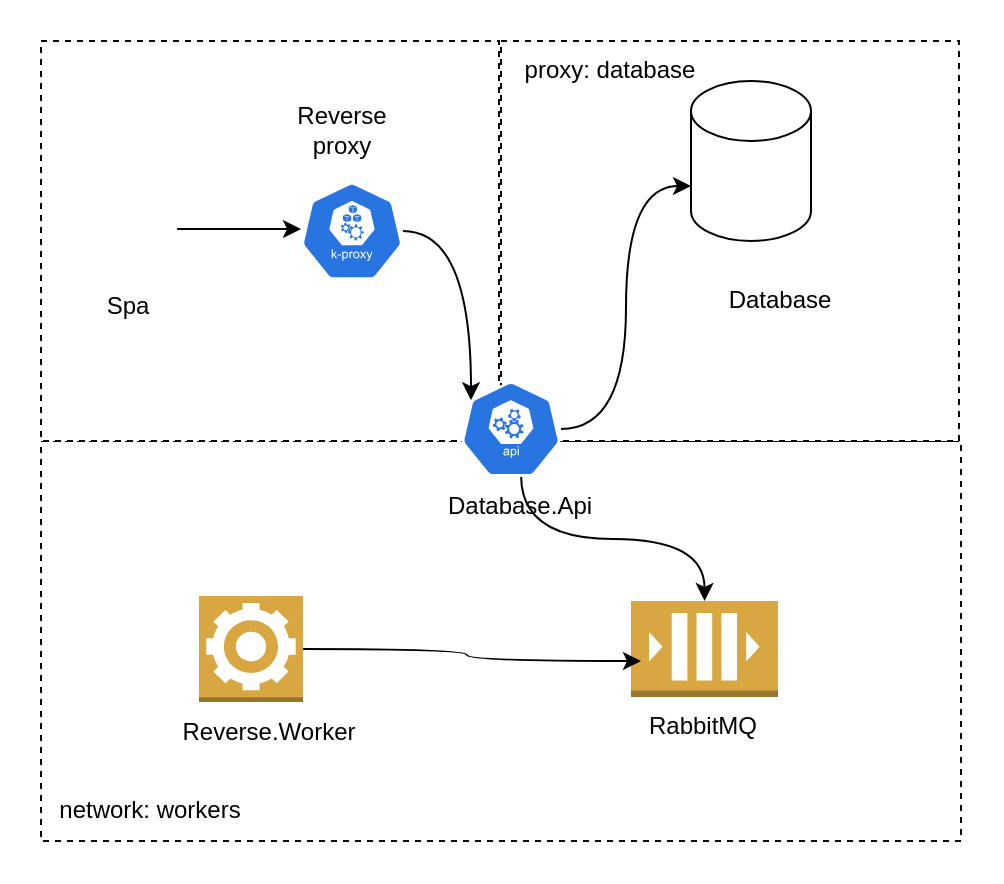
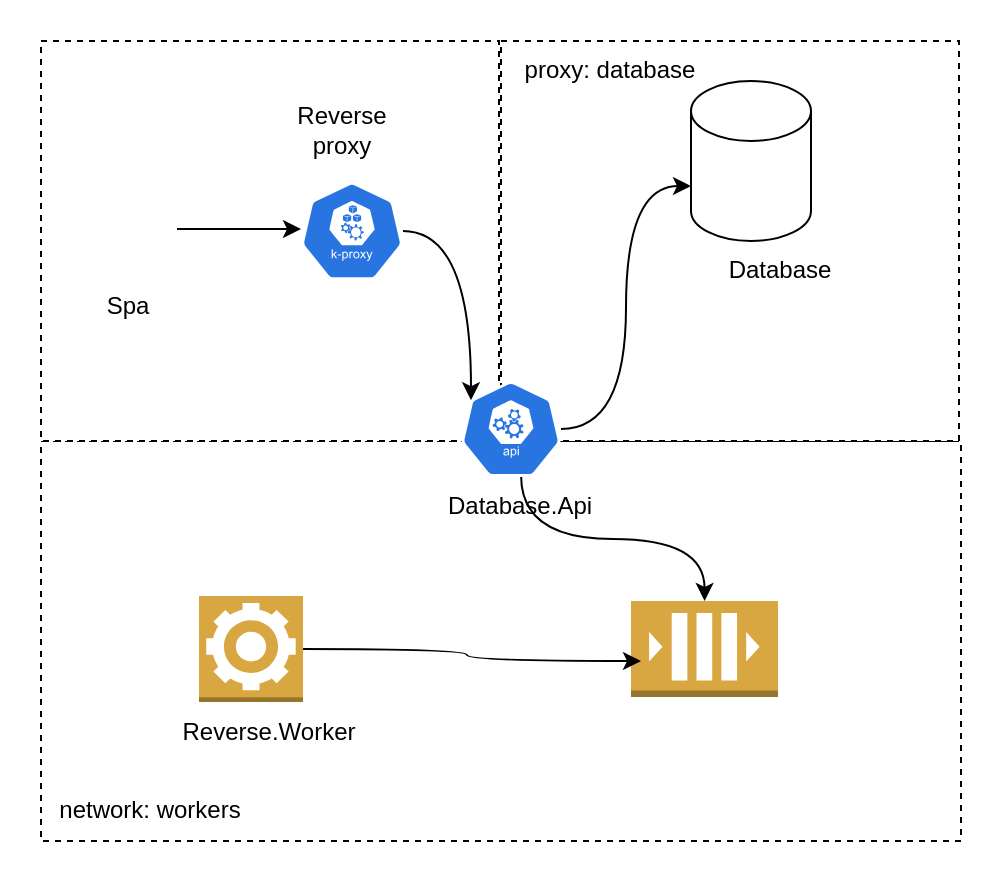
node "Database": moved (781, 301) -> (781, 271)
node "RabbitMQ": removed
